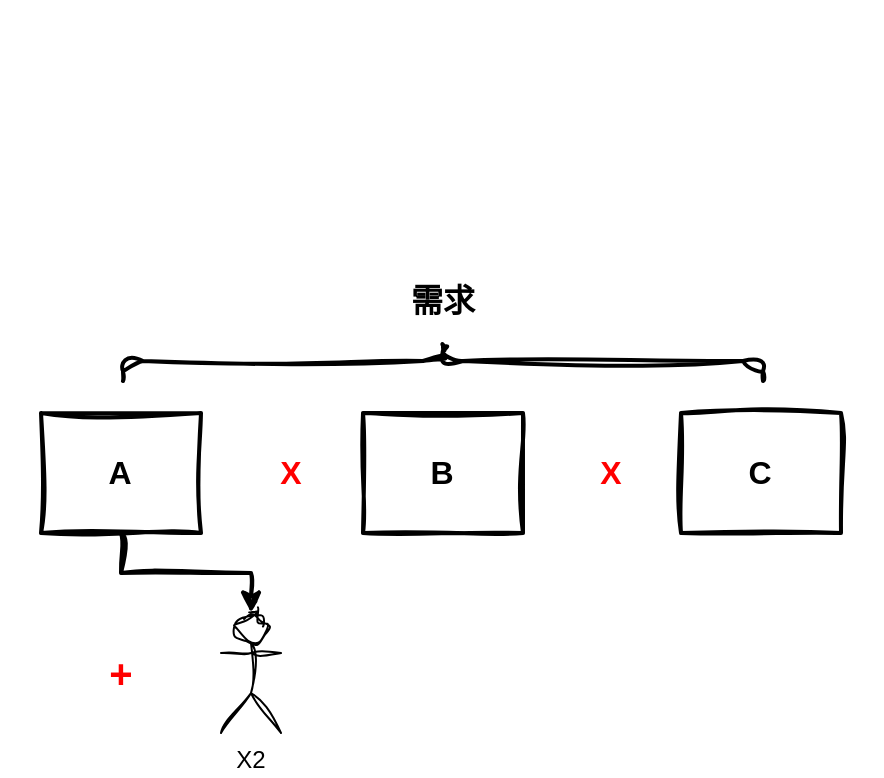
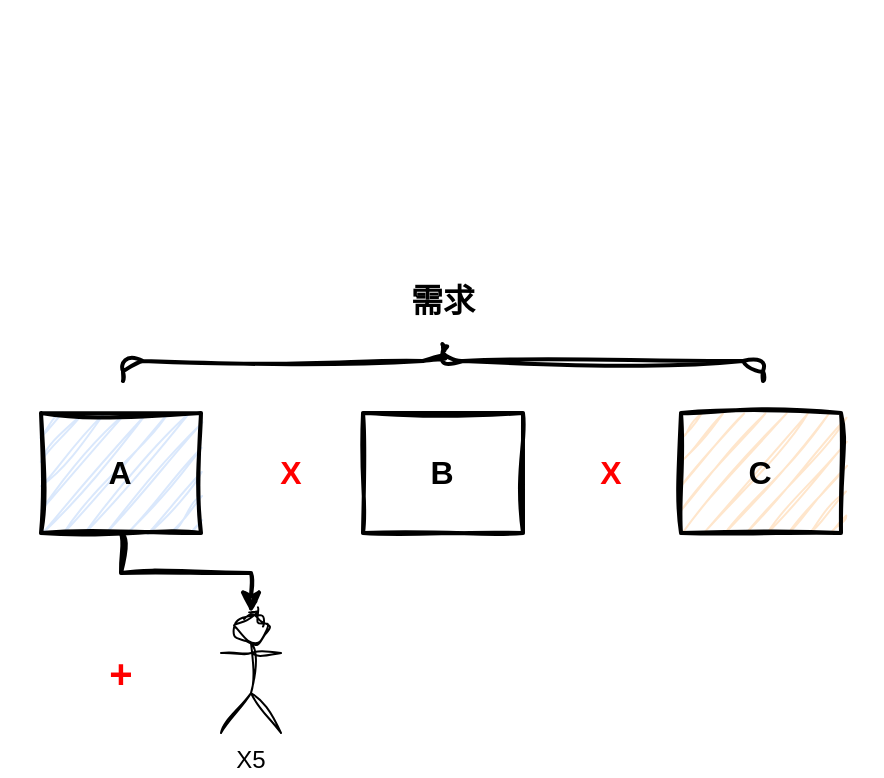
node "A": fillcolor #ffffff -> #dae8fc
node "C": fillcolor #ffffff -> #ffe6cc
node "X2": label "X2" -> "X5"
